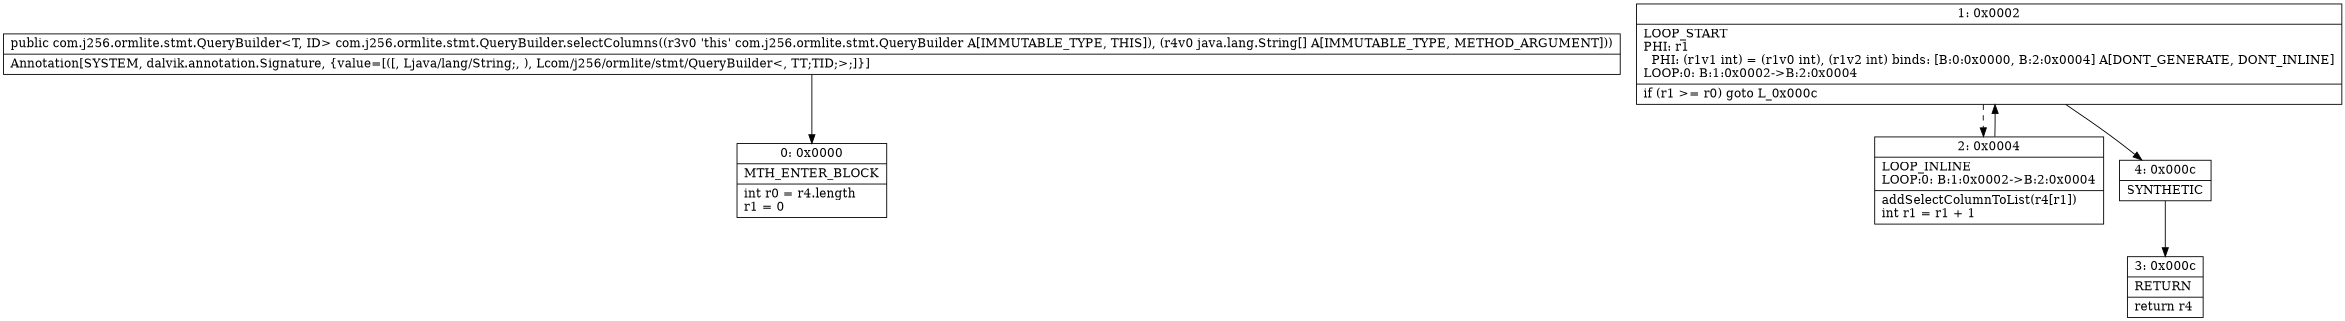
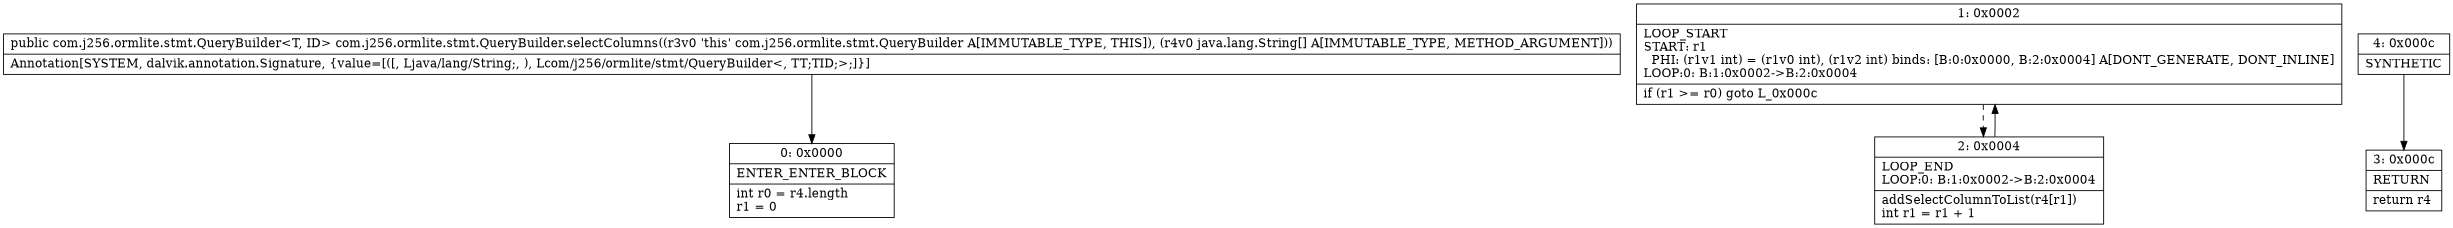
node "1: 0x0002": text "PHI: r1" -> "START: r1"
edge "1: 0x0002" -> "4: 0x000c": removed
node "2: 0x0004": text "LOOP_INLINE" -> "LOOP_END"
node "0: 0x0000": text "MTH_ENTER_BLOCK" -> "ENTER_ENTER_BLOCK"
